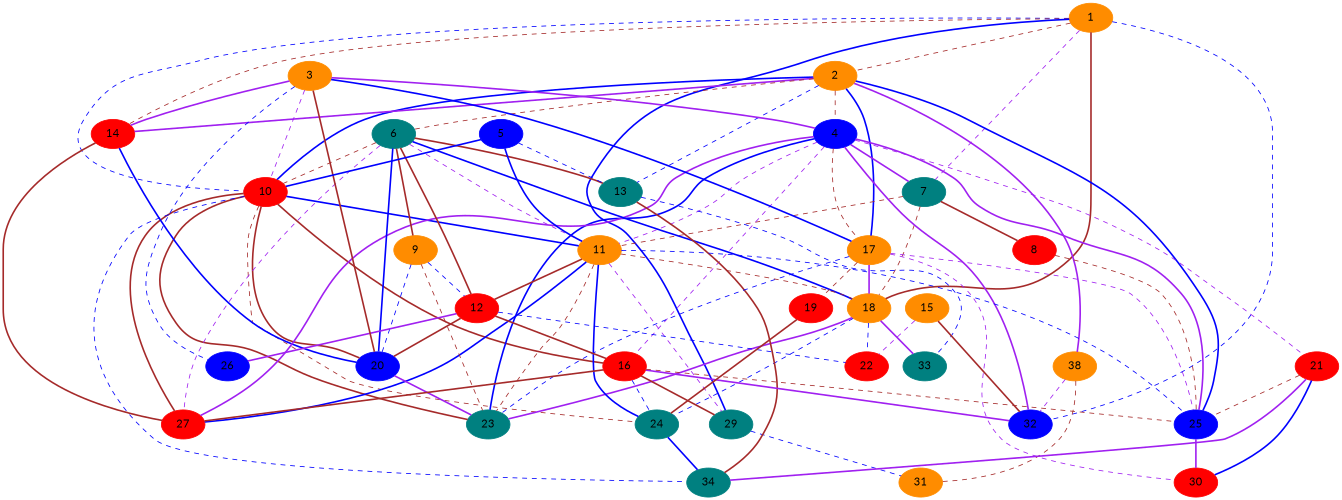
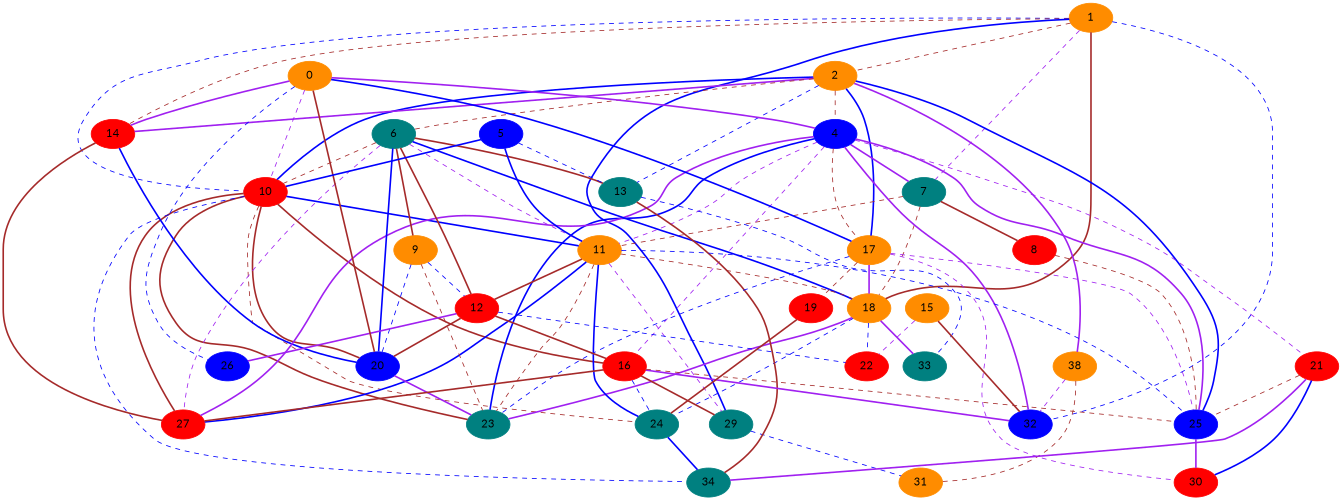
node "3": label "3" -> "0"
